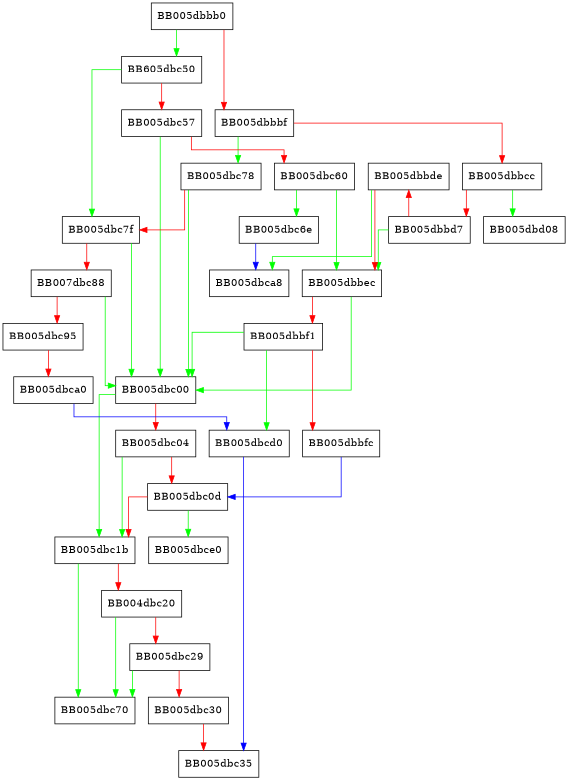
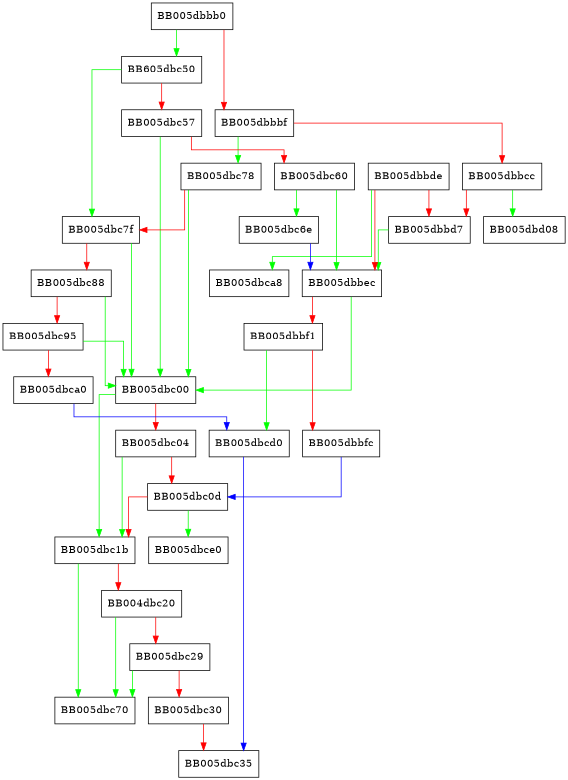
edge "BB005dbbd7" -> "BB005dbbde": reversed
edge "BB005dbc6e" -> "BB005dbca8": now "BB005dbc6e" -> "BB005dbbec"
node "BB007dbc88": label "BB007dbc88" -> "BB005dbc88"
edge "BB005dbbf1" -> "BB005dbc00": now "BB005dbc95" -> "BB005dbc00"
